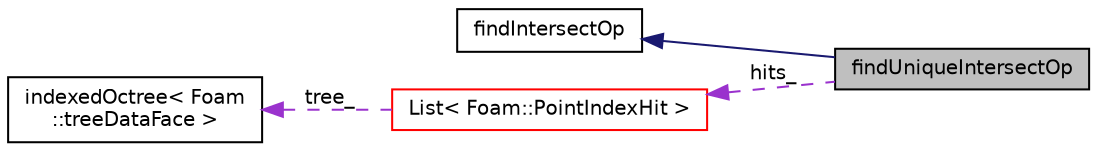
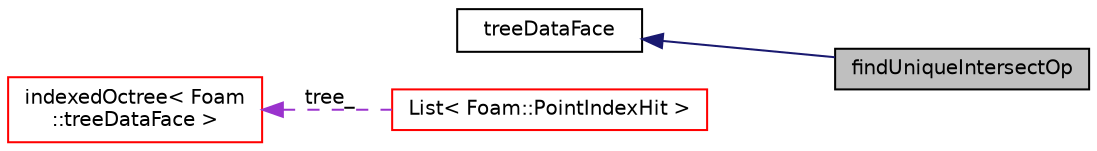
node "findIntersectOp": label "findIntersectOp" -> "treeDataFace"
edge "findUniqueIntersectOp" -> "List< Foam::PointIndexHit >": removed, label "hits_"
node "indexedOctree< Foam ::treeDataFace >": color black -> red
